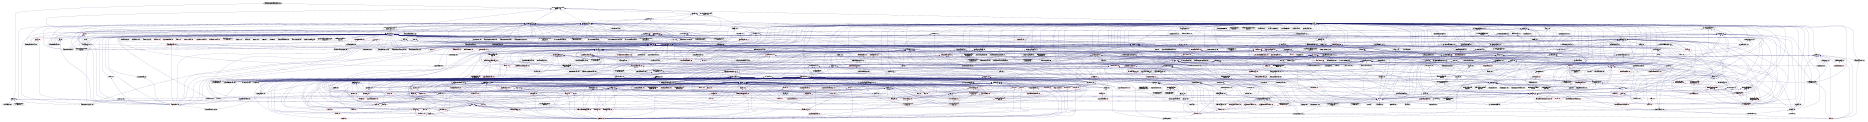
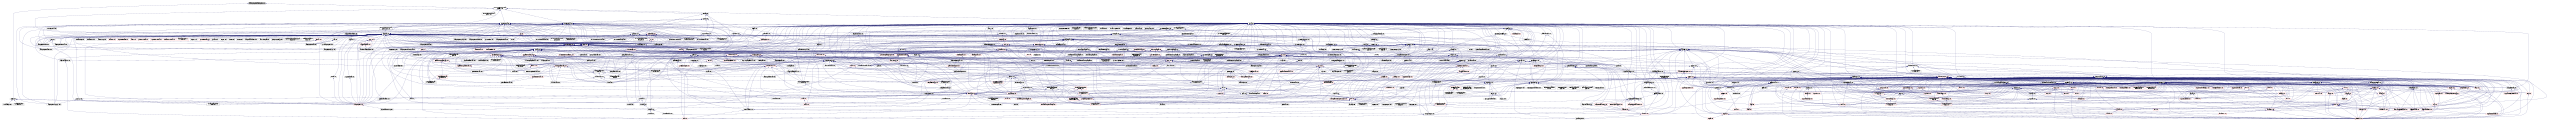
node "random_mem_access.hpp": removed
